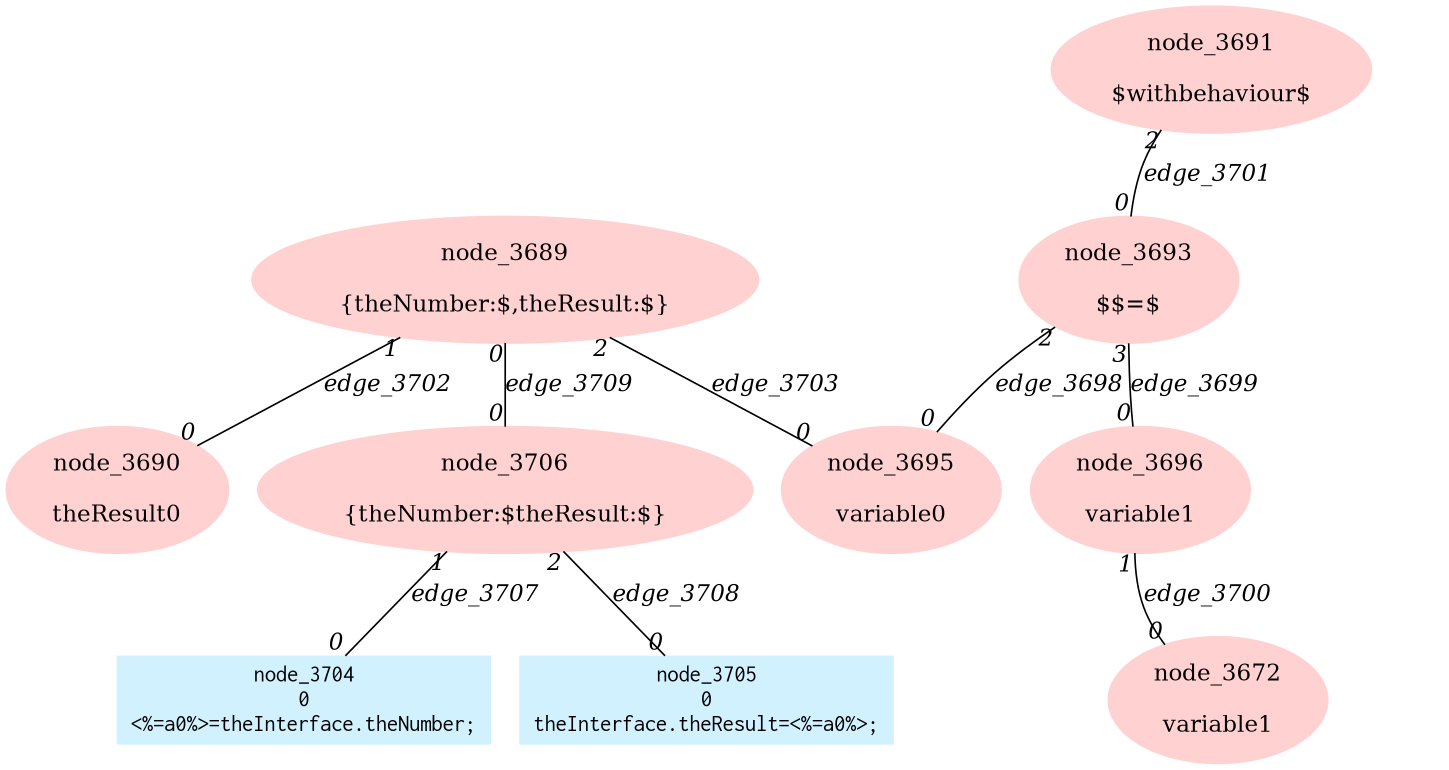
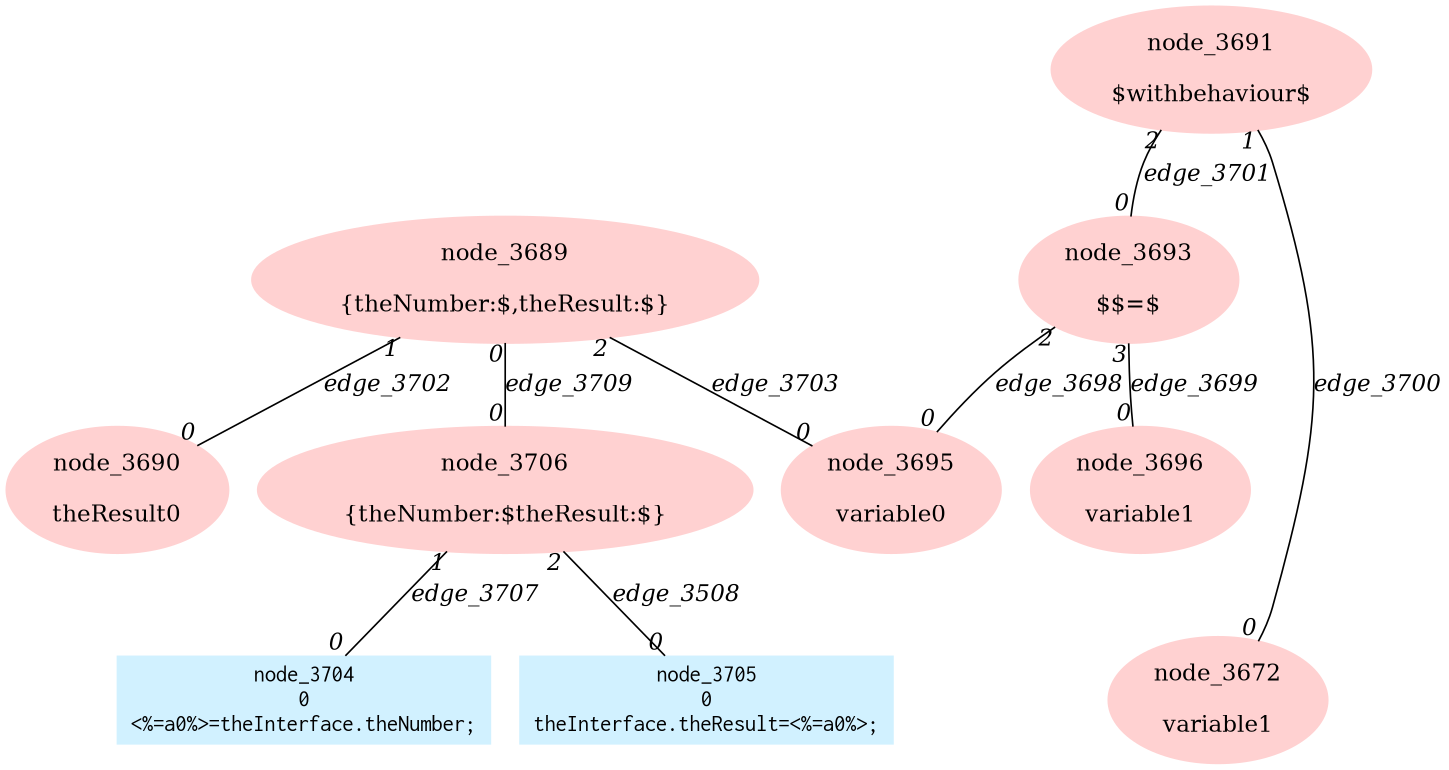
edge "node_3706 {theNumber:$theResult:$}" -- "node_3705 0 theInterface.theResult=<%=a0%>;": label "edge_3708" -> "edge_3508"
edge "node_3696 variable1" -- "node_3672 variable1": now "node_3691 $withbehaviour$" -- "node_3672 variable1"
